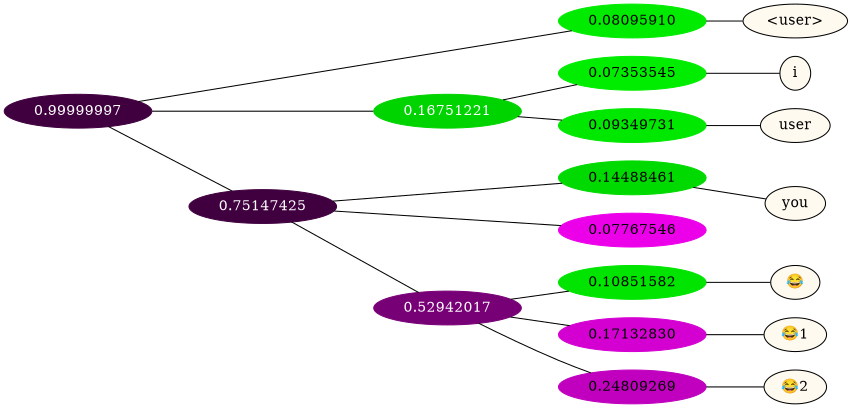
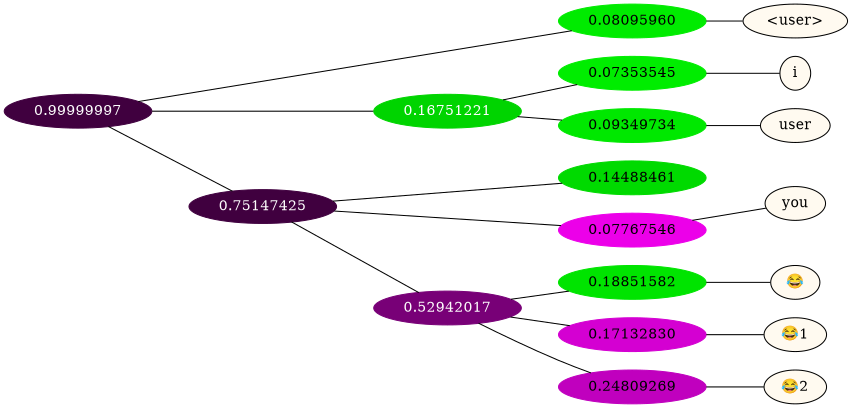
node "0.08095910": label "0.08095910" -> "0.08095960"
node "0.09349731": label "0.09349731" -> "0.09349734"
edge "0.14488461" -- "you": now "0.07767546" -- "you"
node "0.10851582": label "0.10851582" -> "0.18851582"
